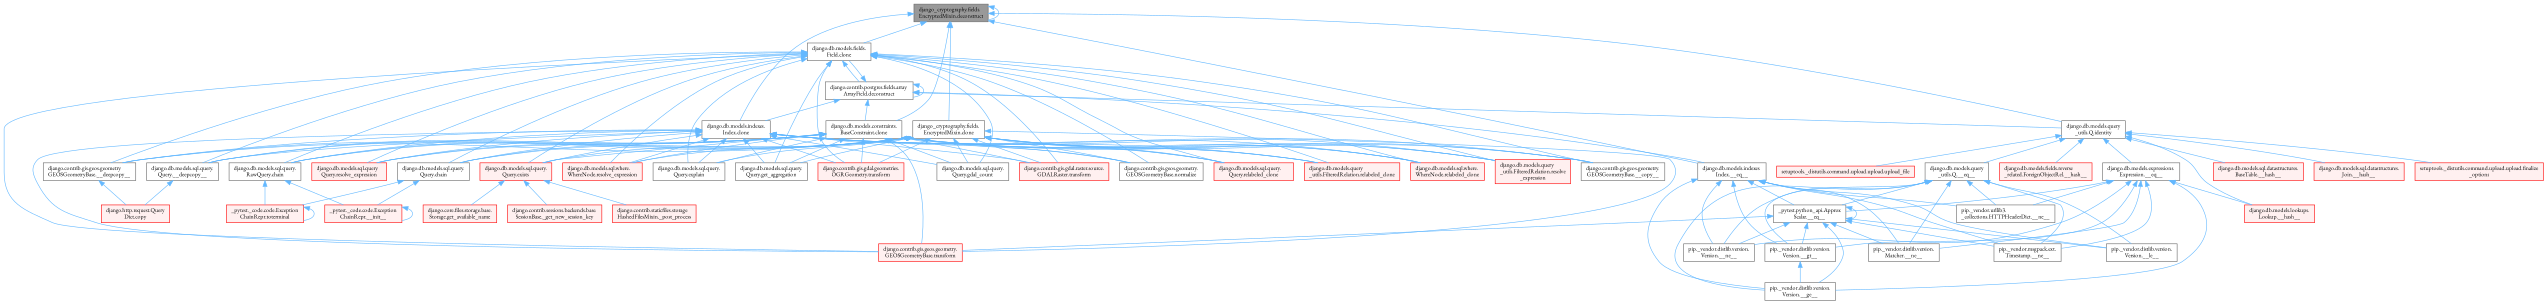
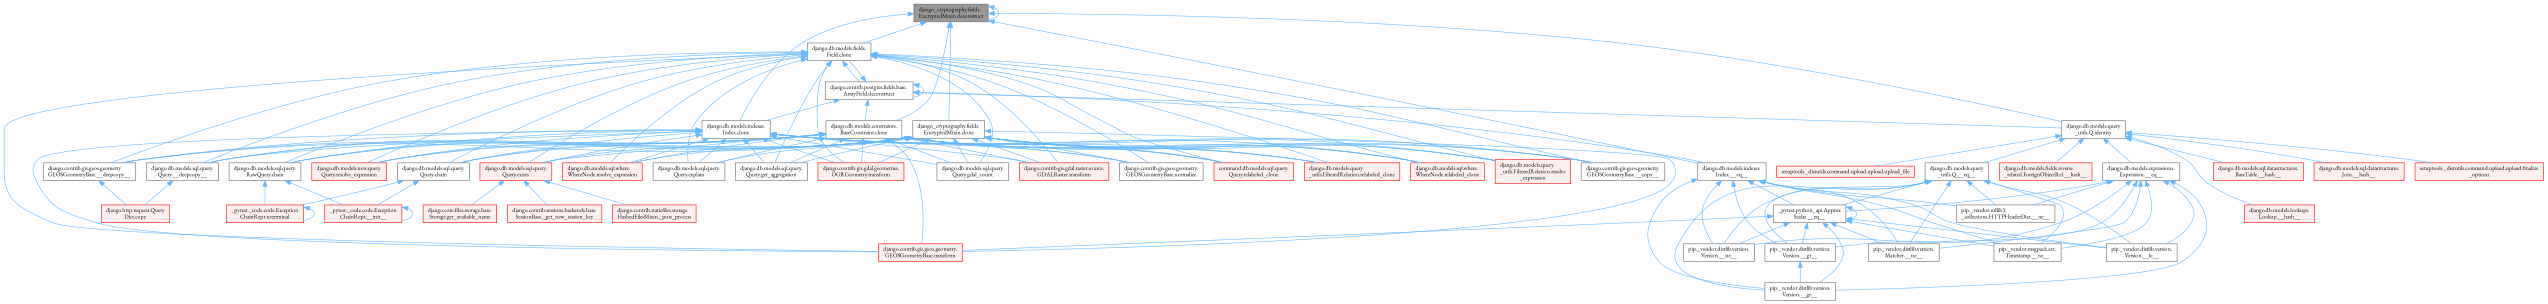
node "django.contrib.postgres.fields.array. ArrayField.deconstruct": label "django.contrib.postgres.fields.array. ArrayField.deconstruct" -> "django.contrib.postgres.fields.base. ArrayField.deconstruct"
node "django.db.models.sql.query. Query.resolve_expression": label "django.db.models.sql.query. Query.resolve_expression" -> "django.db.models.new.query. Query.resolve_expression"
node "django.db.models.sql.query. Query.relabeled_clone": label "django.db.models.sql.query. Query.relabeled_clone" -> "command.db.models.sql.query. Query.relabeled_clone"
edge "django.db.models.lookups. Lookup.__hash__" -> "django.db.models.expressions. Expression.__eq__": now "pip._vendor.distlib.version. Version.__le__" -> "django.db.models.expressions. Expression.__eq__"
